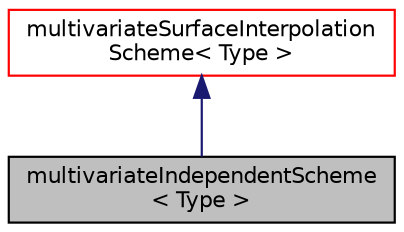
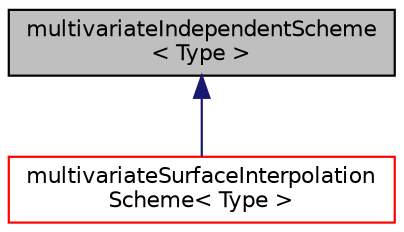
edge "multivariateIndependentScheme < Type >" -> "multivariateSurfaceInterpolation Scheme< Type >": reversed
